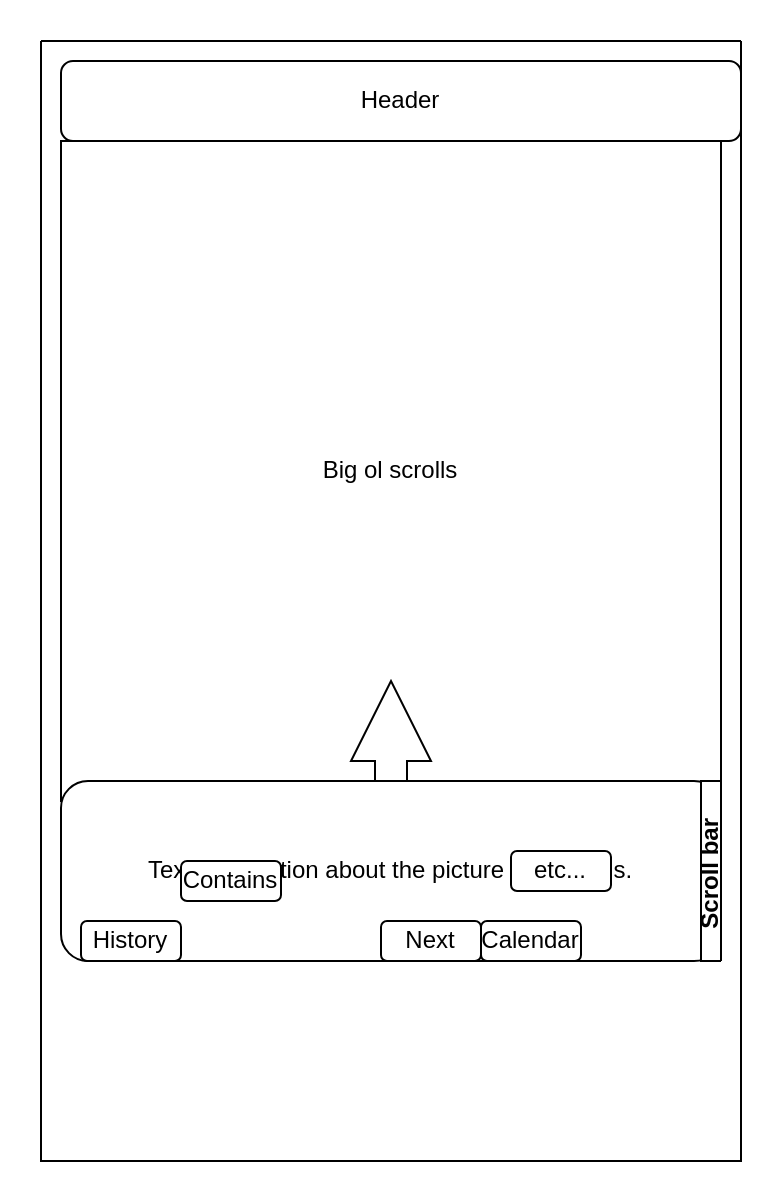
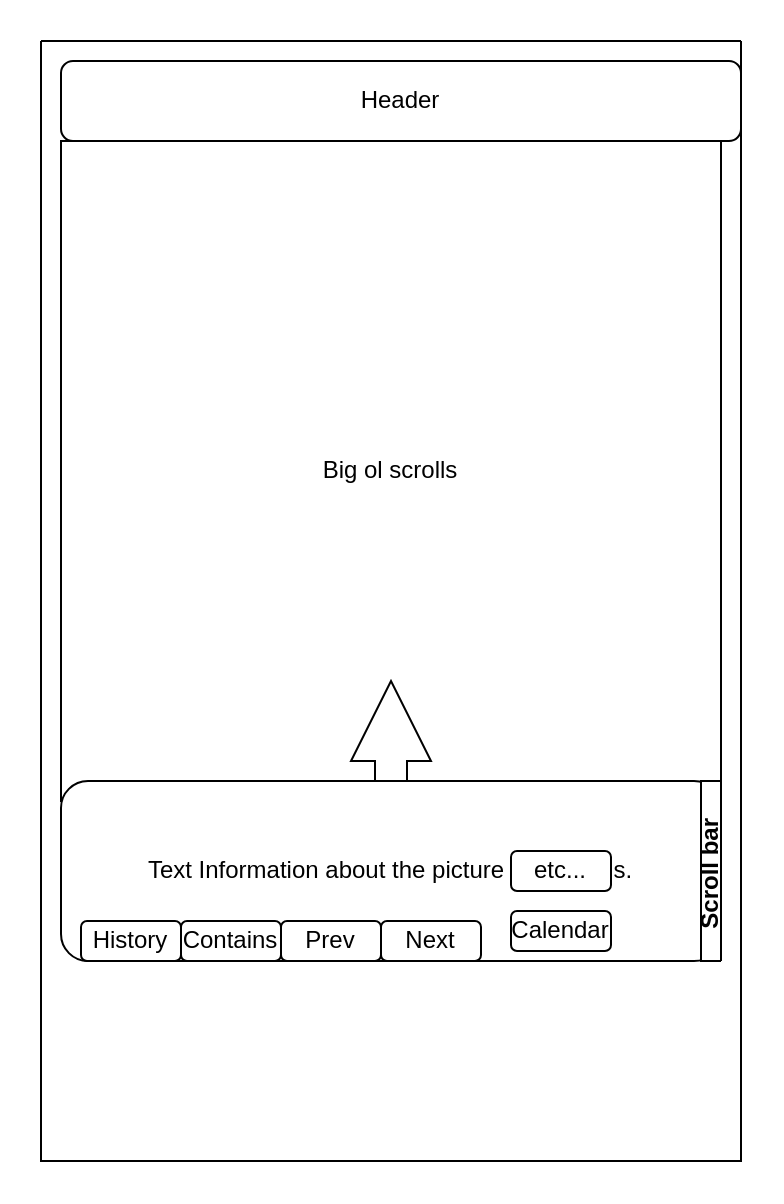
node "Contains": moved (231, 881) -> (231, 941)
node "Prev": added
node "Calendar": moved (531, 941) -> (561, 931)
